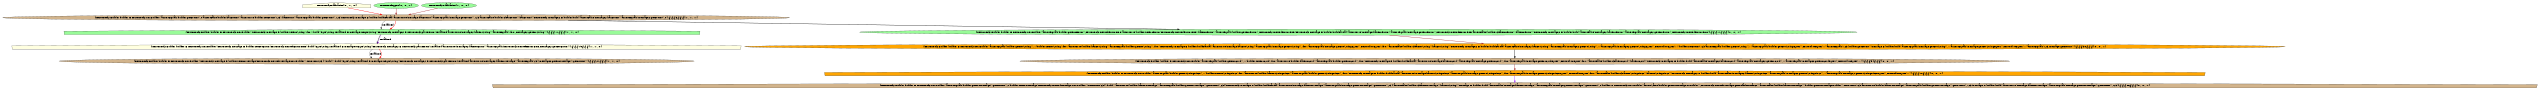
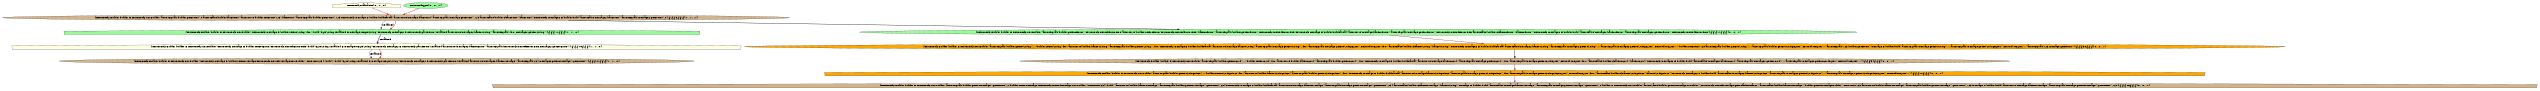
node "testOneofSerialization['1', '0', '0']": removed
